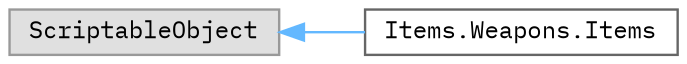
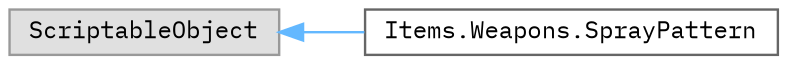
node "Items.Weapons.Items": label "Items.Weapons.Items" -> "Items.Weapons.SprayPattern"
